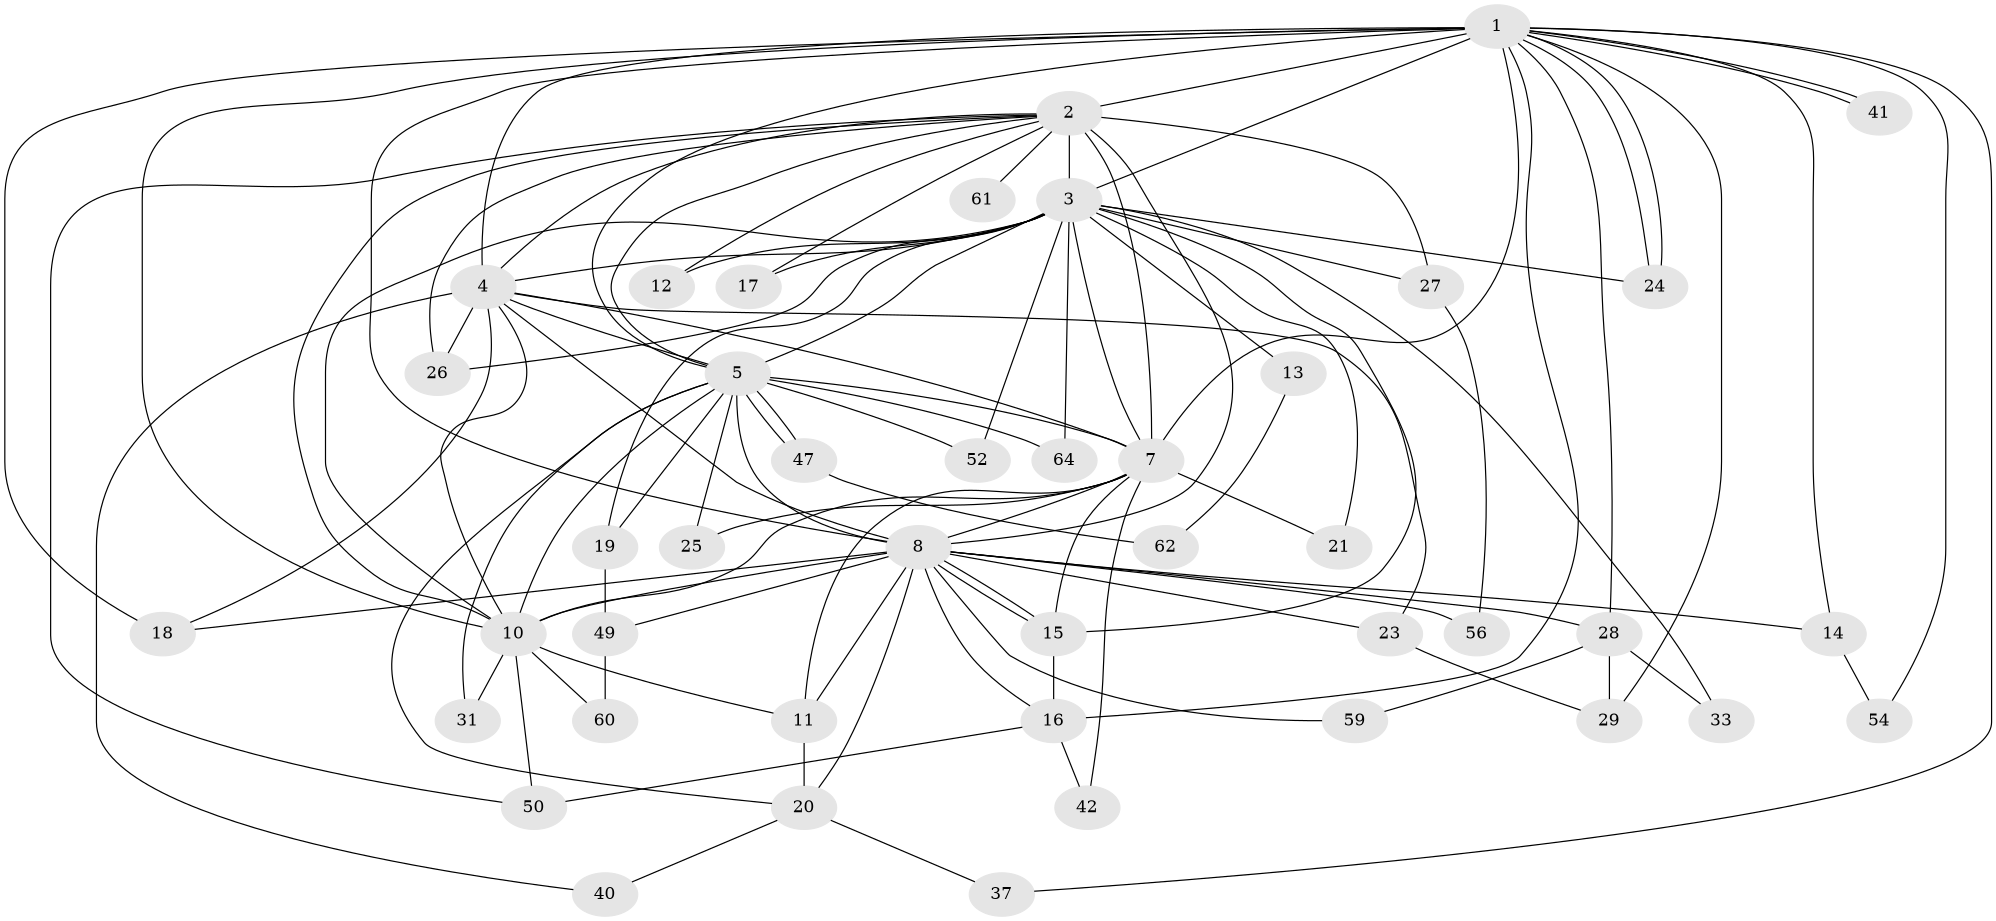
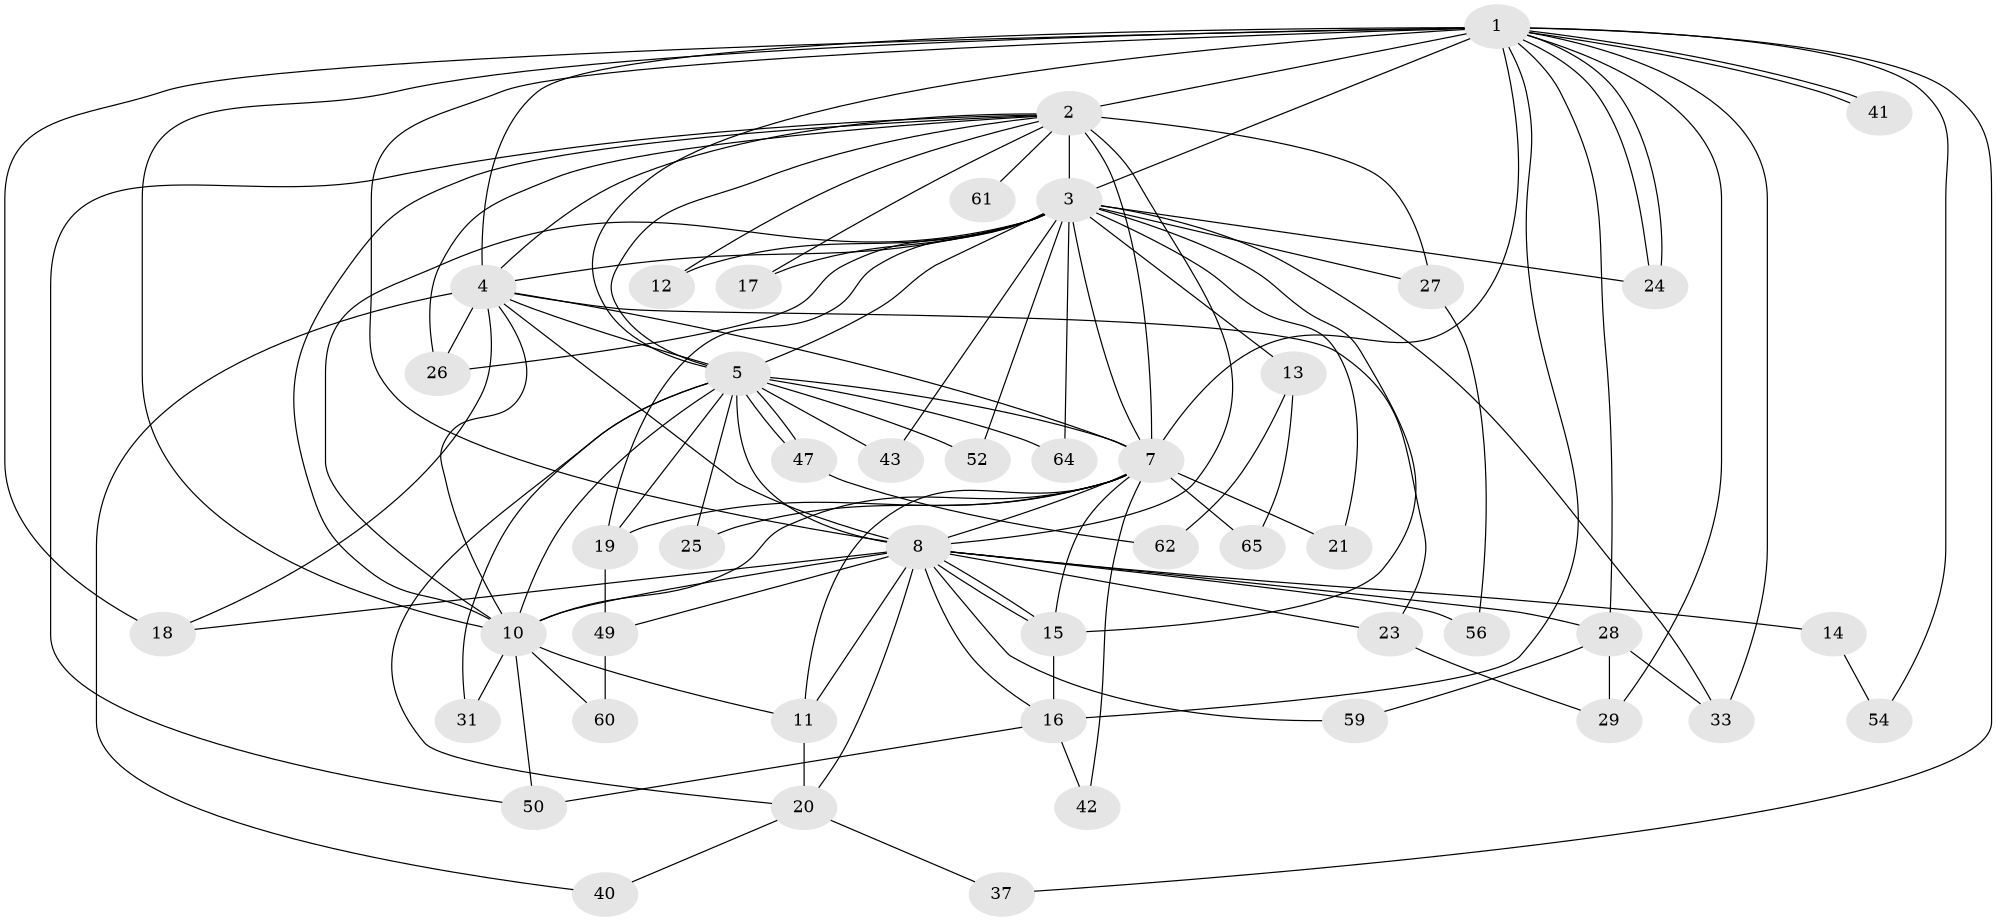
edge "1" -- "14": now "1" -- "33"
node "43": added
edge "7" -- "19": added
node "65": added
